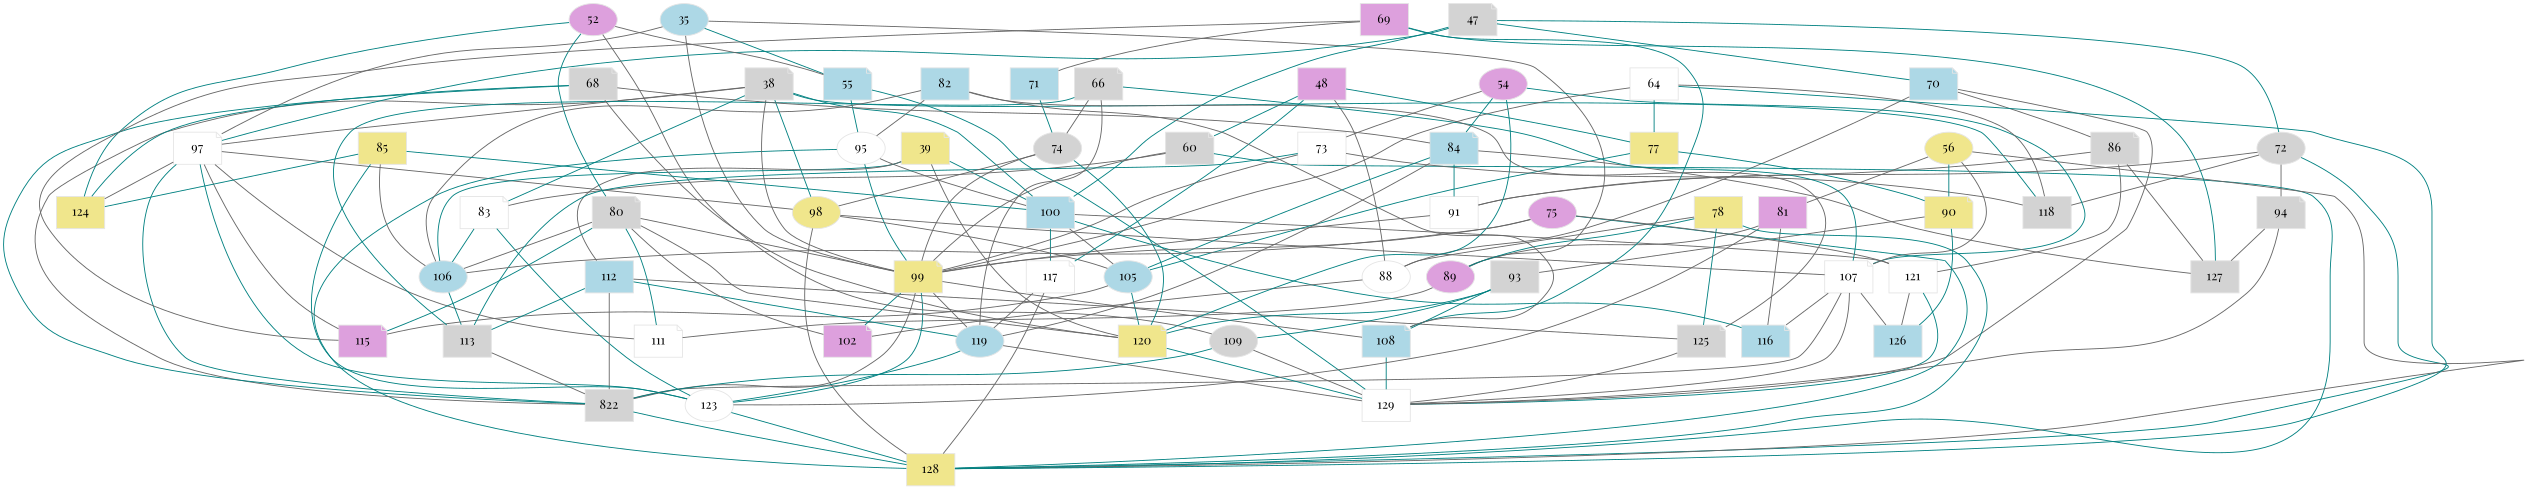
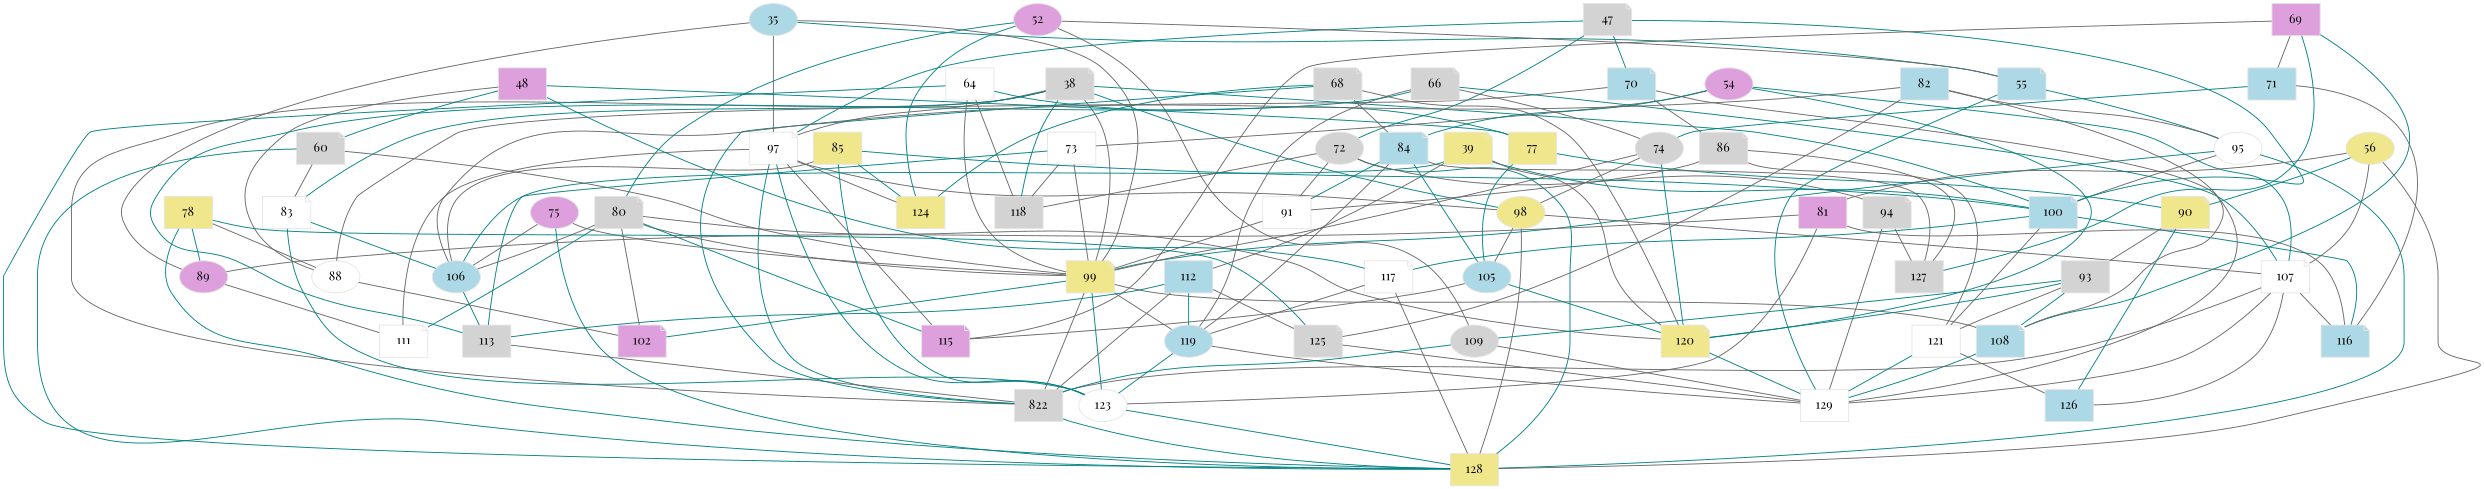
edge "71" -- "116": added
edge "75" -- "121": now "93" -- "121"
edge "100" -- "105": removed
